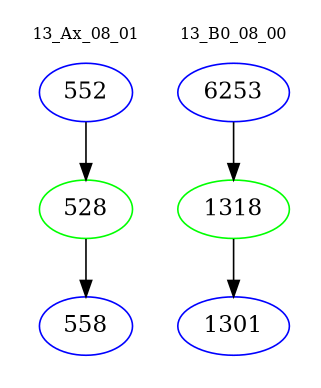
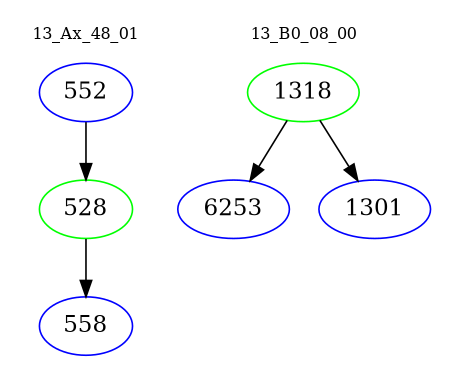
cluster "13_Ax_08_01": label "13_Ax_08_01" -> "13_Ax_48_01"
edge "6253" -> "1318": reversed
